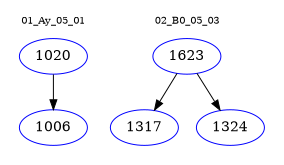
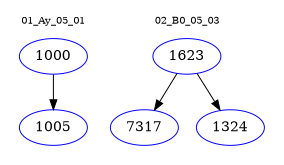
node "1020": label "1020" -> "1000"
node "1006": label "1006" -> "1005"
node "1317": label "1317" -> "7317"
